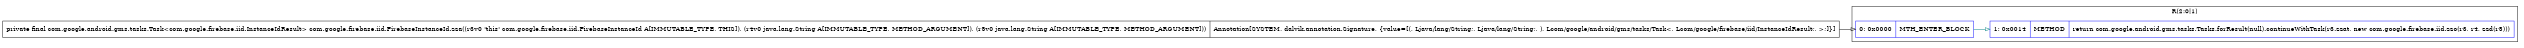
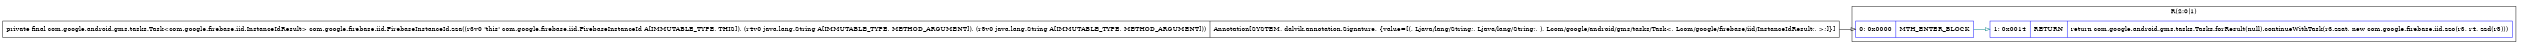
node "1: 0x0014": text "METHOD" -> "RETURN"
